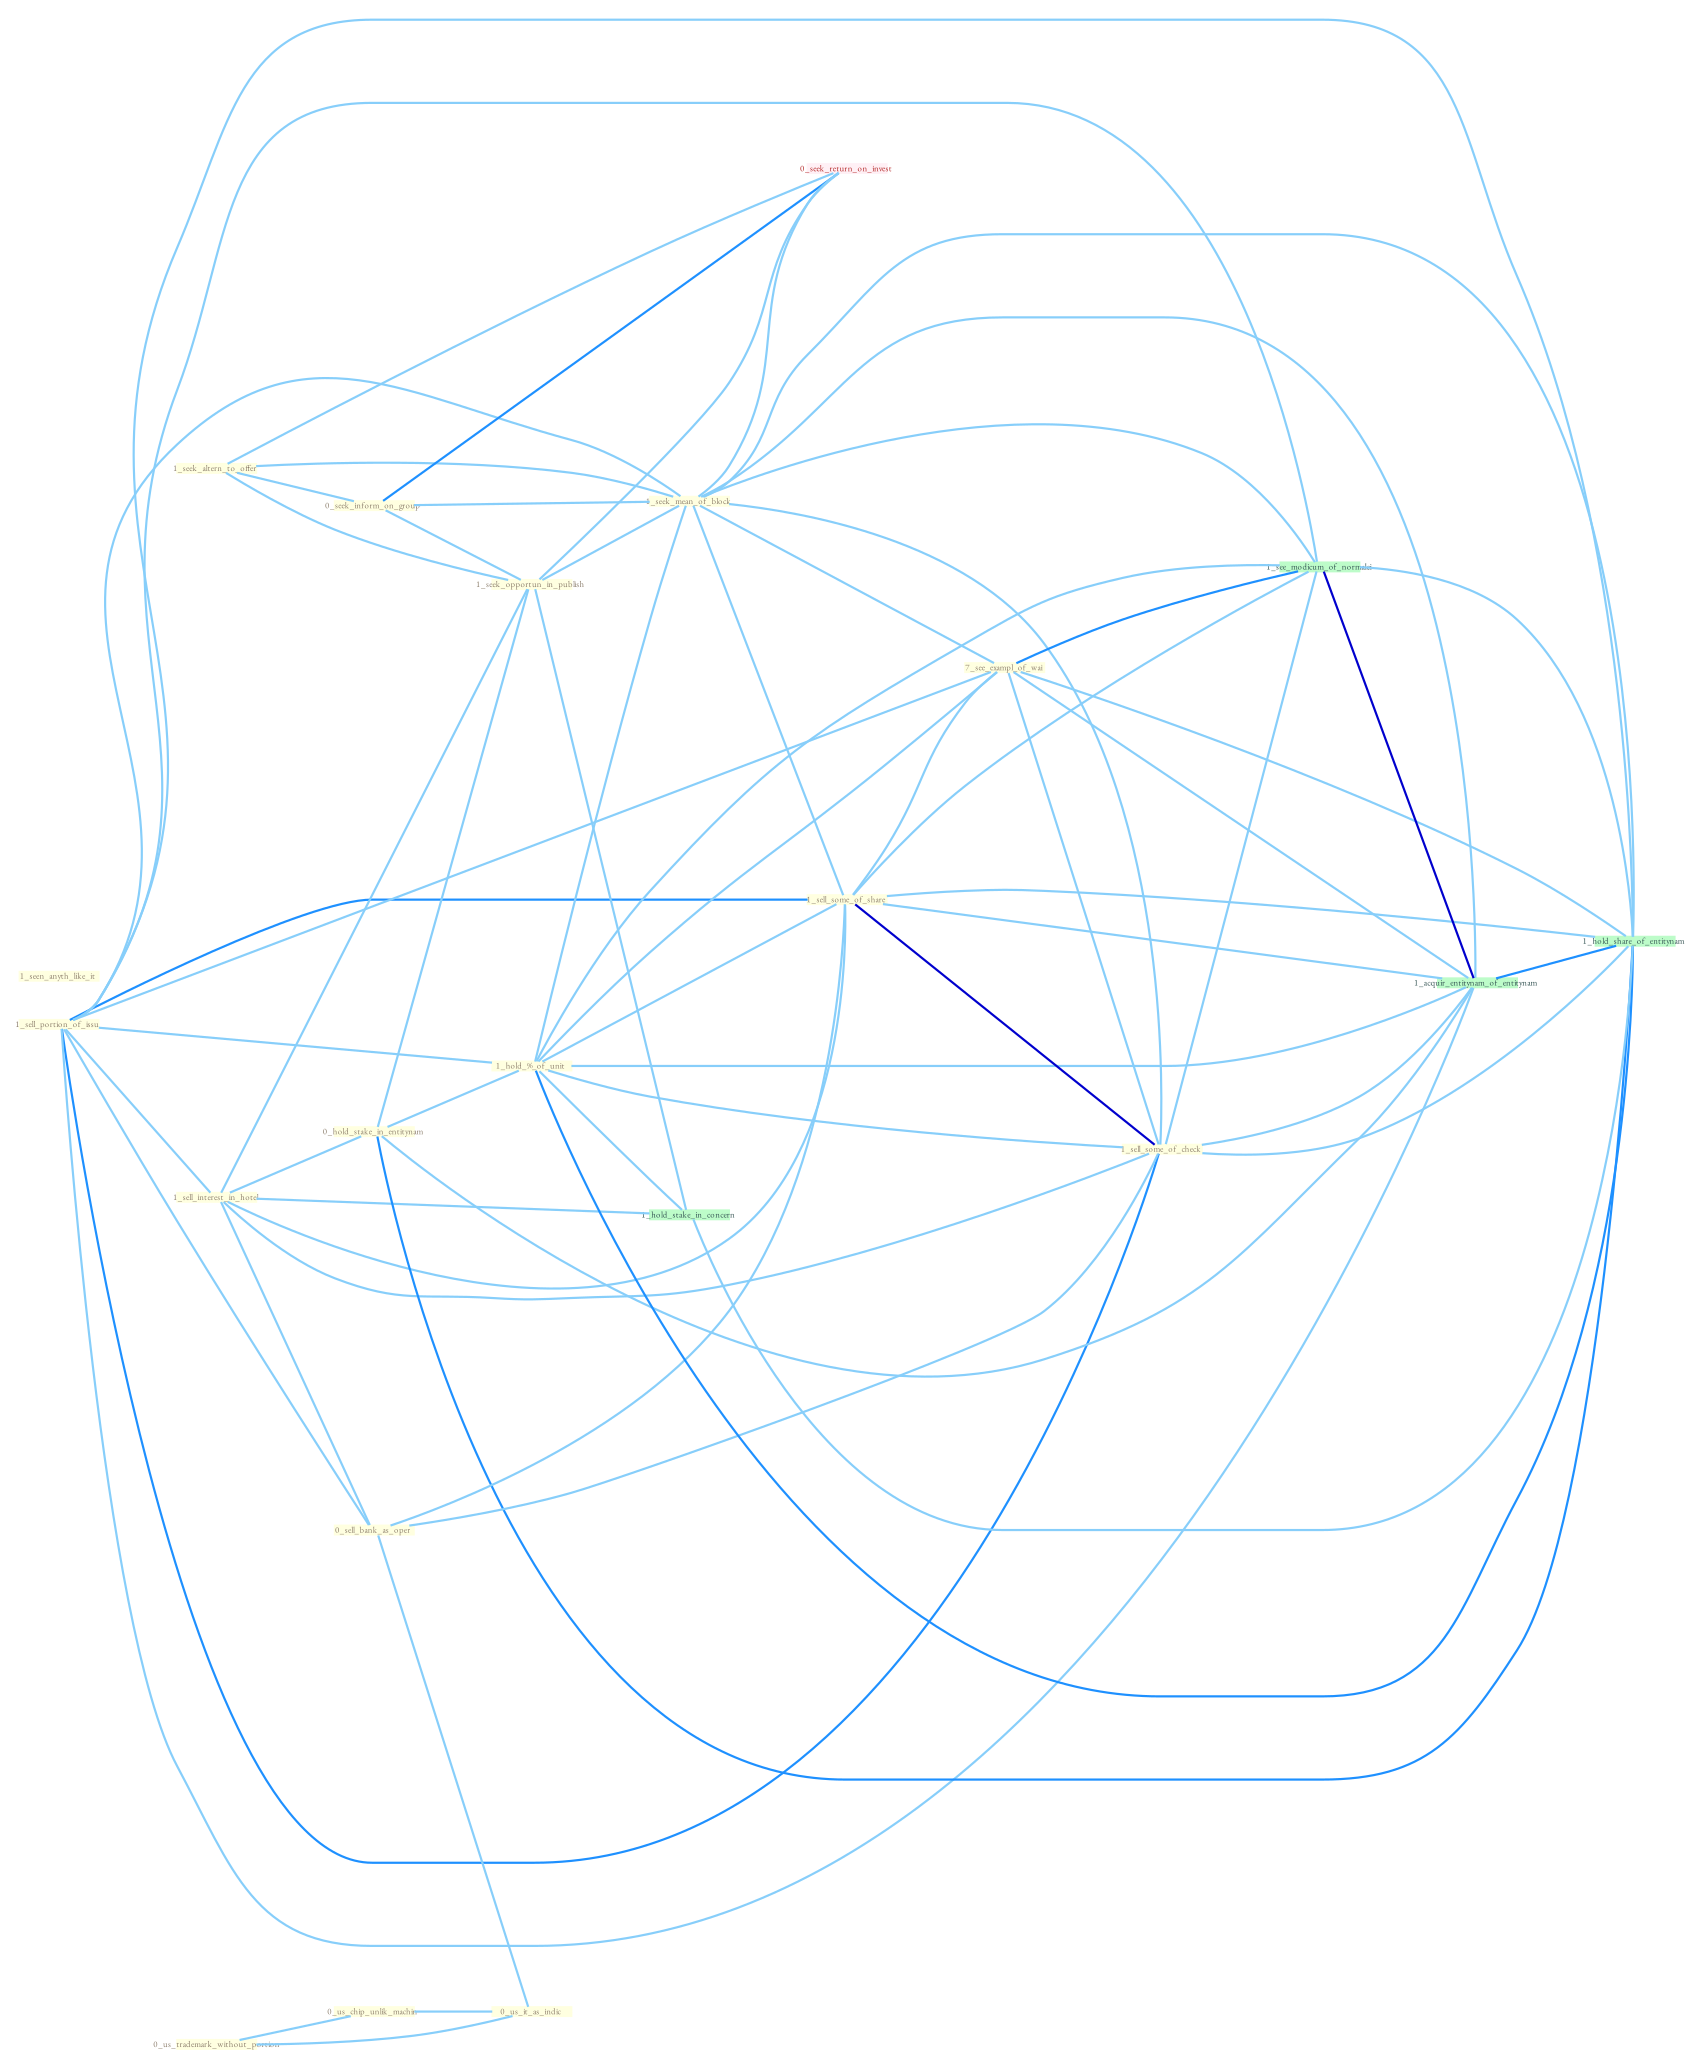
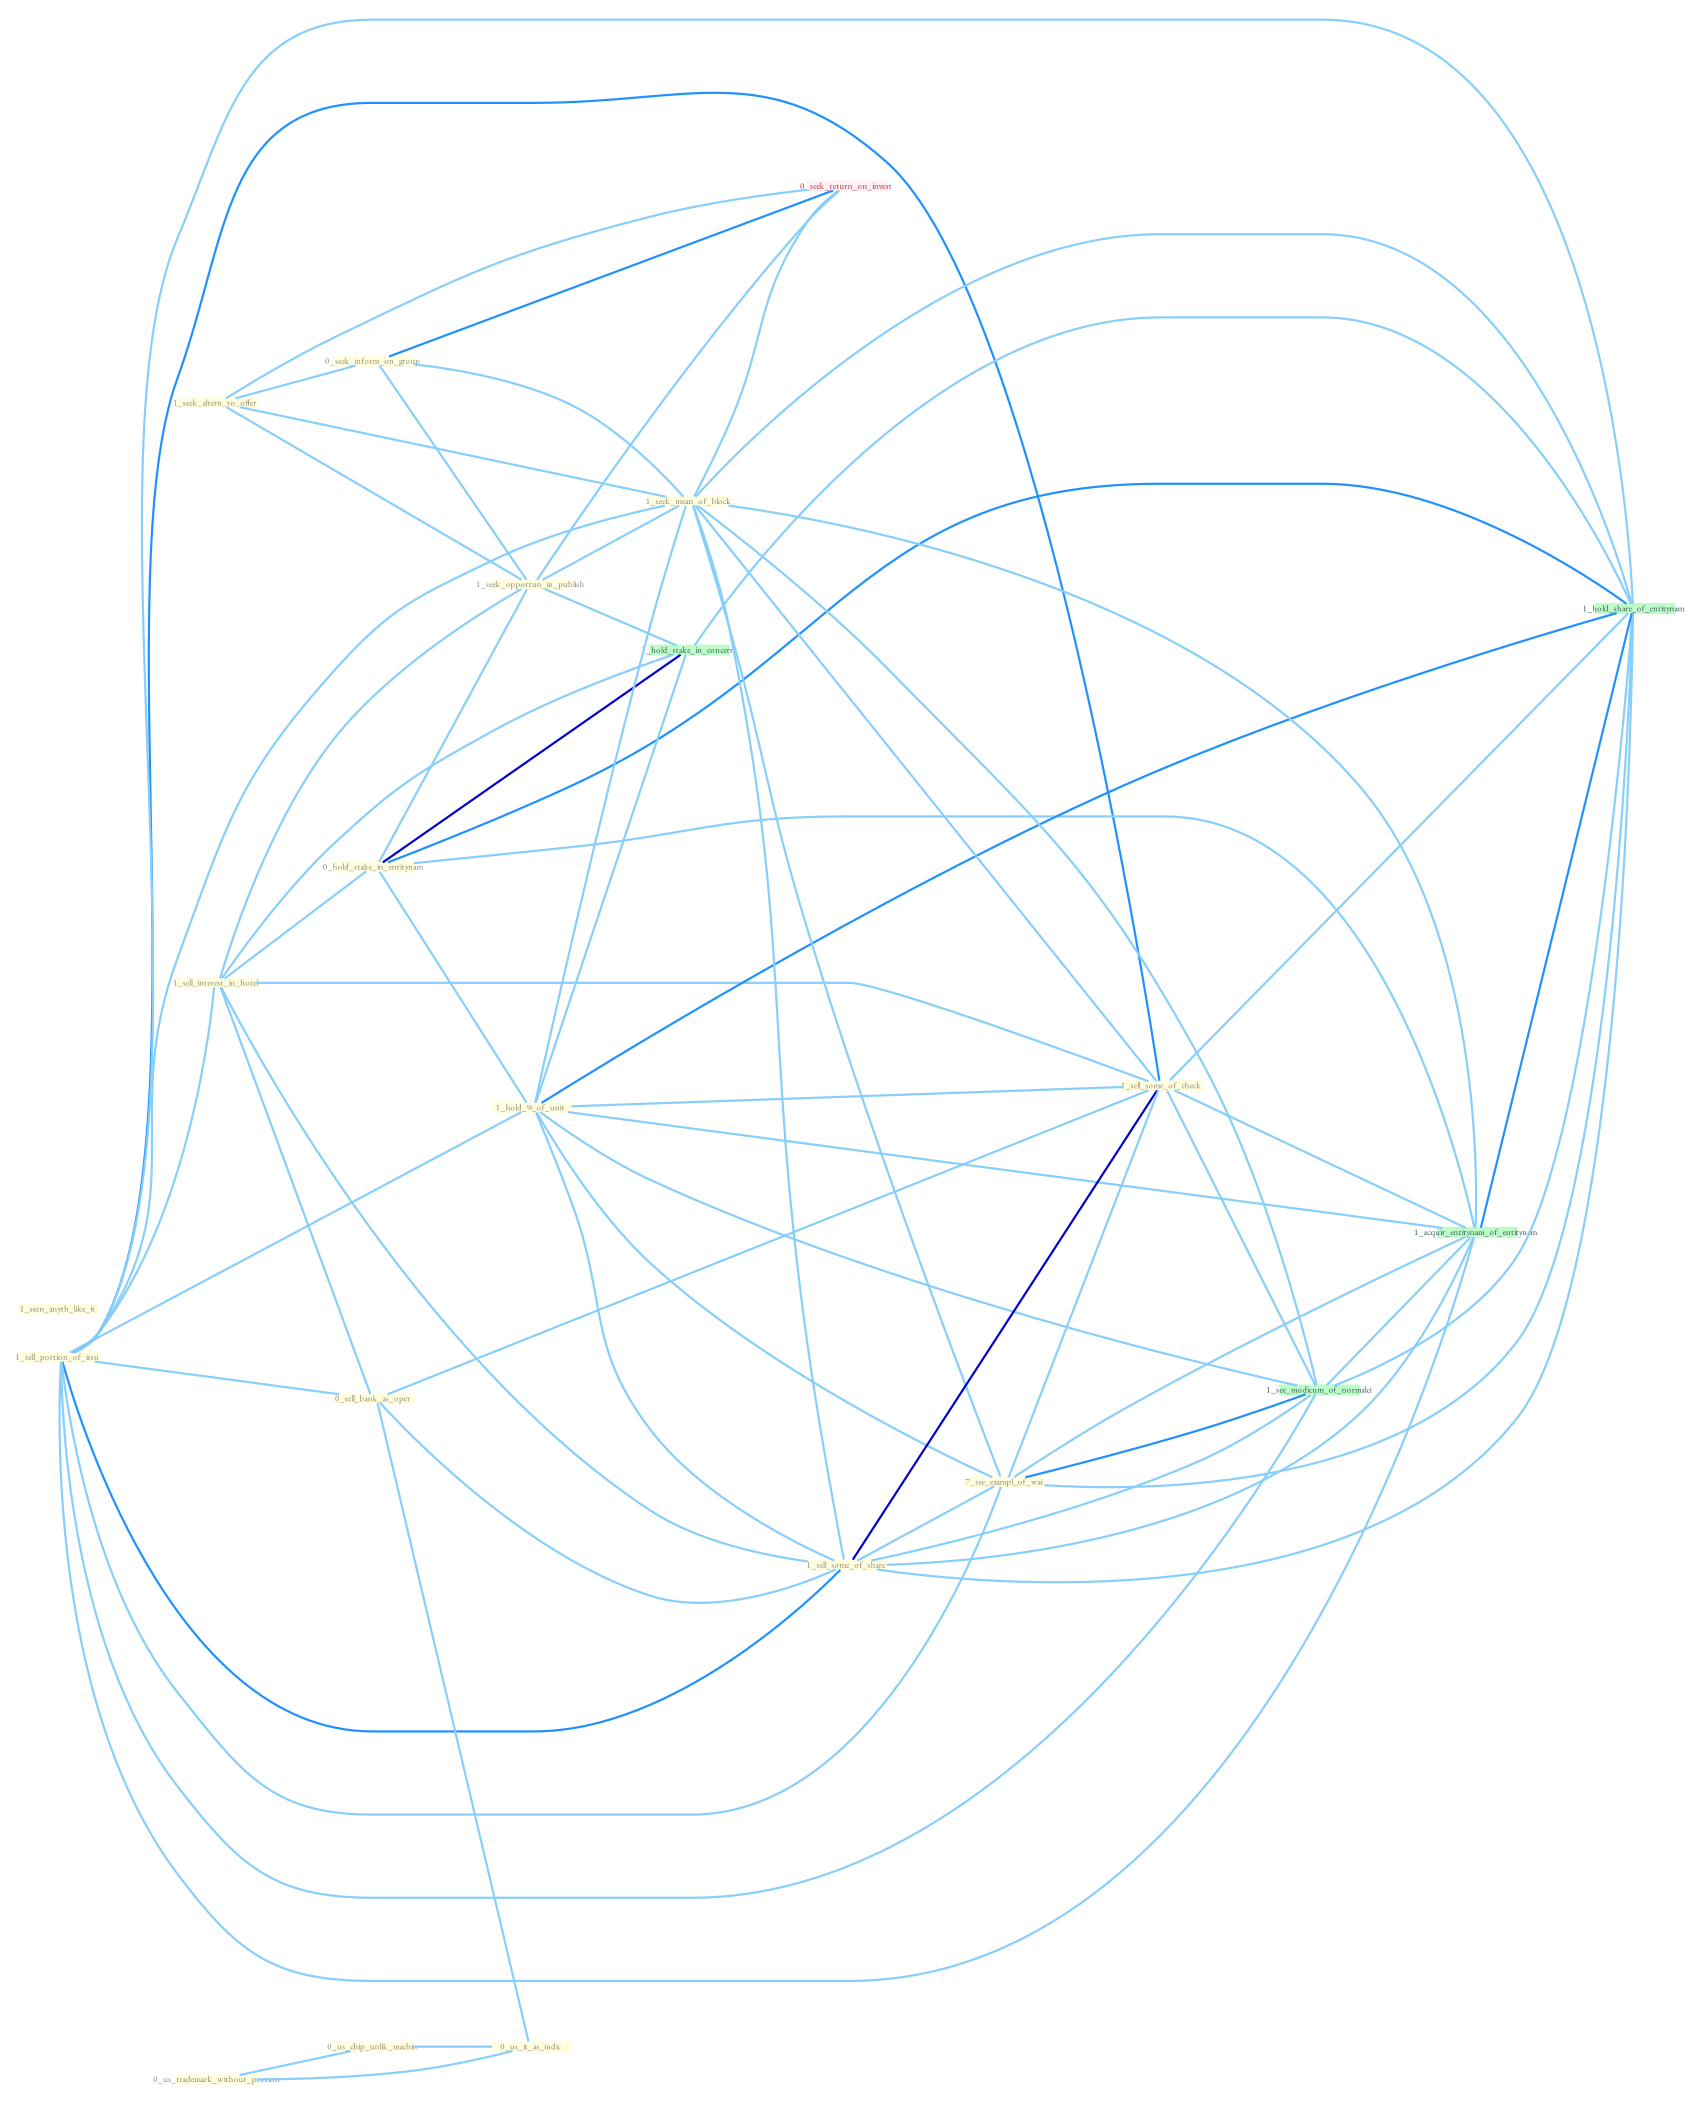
edge "1_hold_stake_in_concern" -- "0_hold_stake_in_entitynam": added
edge "1_see_modicum_of_normalci" -- "1_acquir_entitynam_of_entitynam": color #0000cd -> #87cefa
